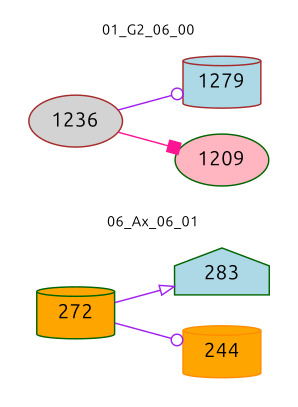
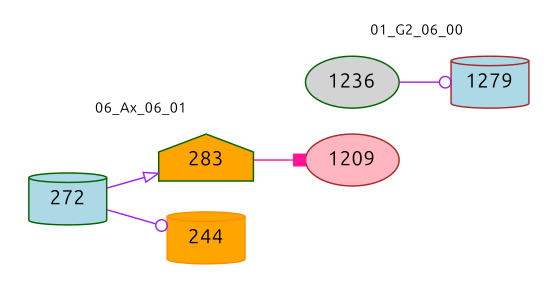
node "1236": color brown -> darkgreen
edge "1236" -> "1209": now "283" -> "1209"
node "1209": color darkgreen -> brown
node "283": fillcolor lightblue -> orange
node "272": fillcolor orange -> lightblue
